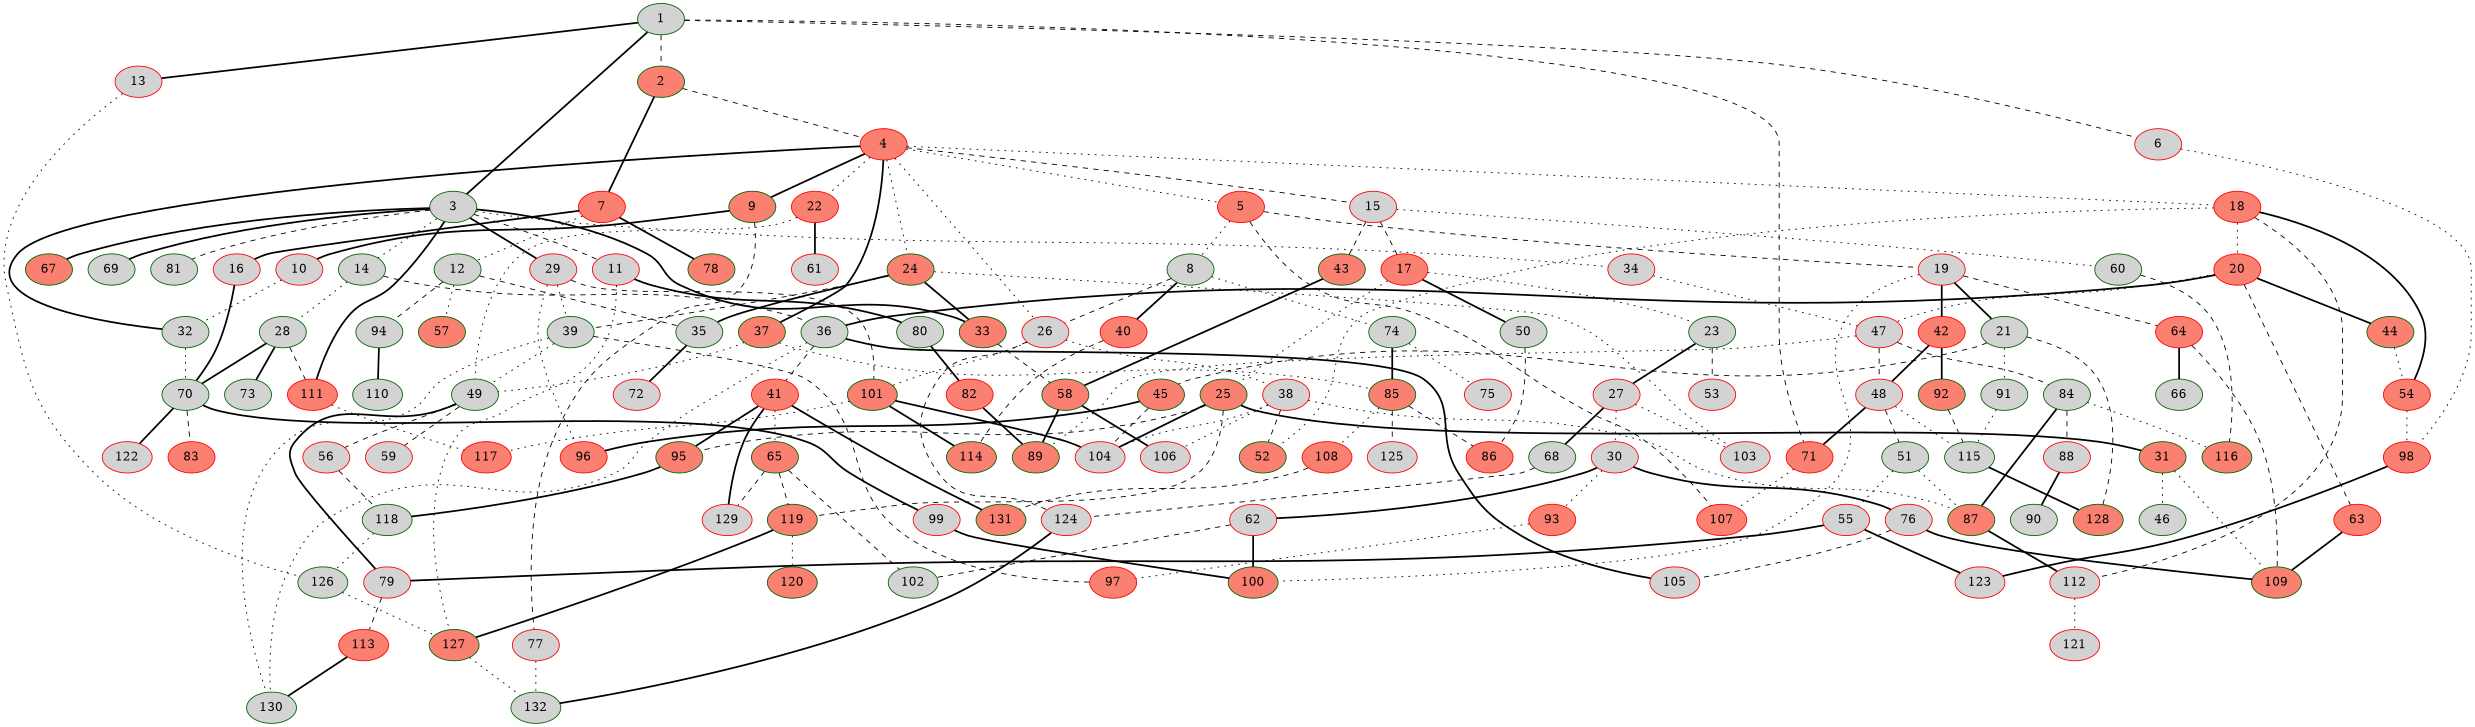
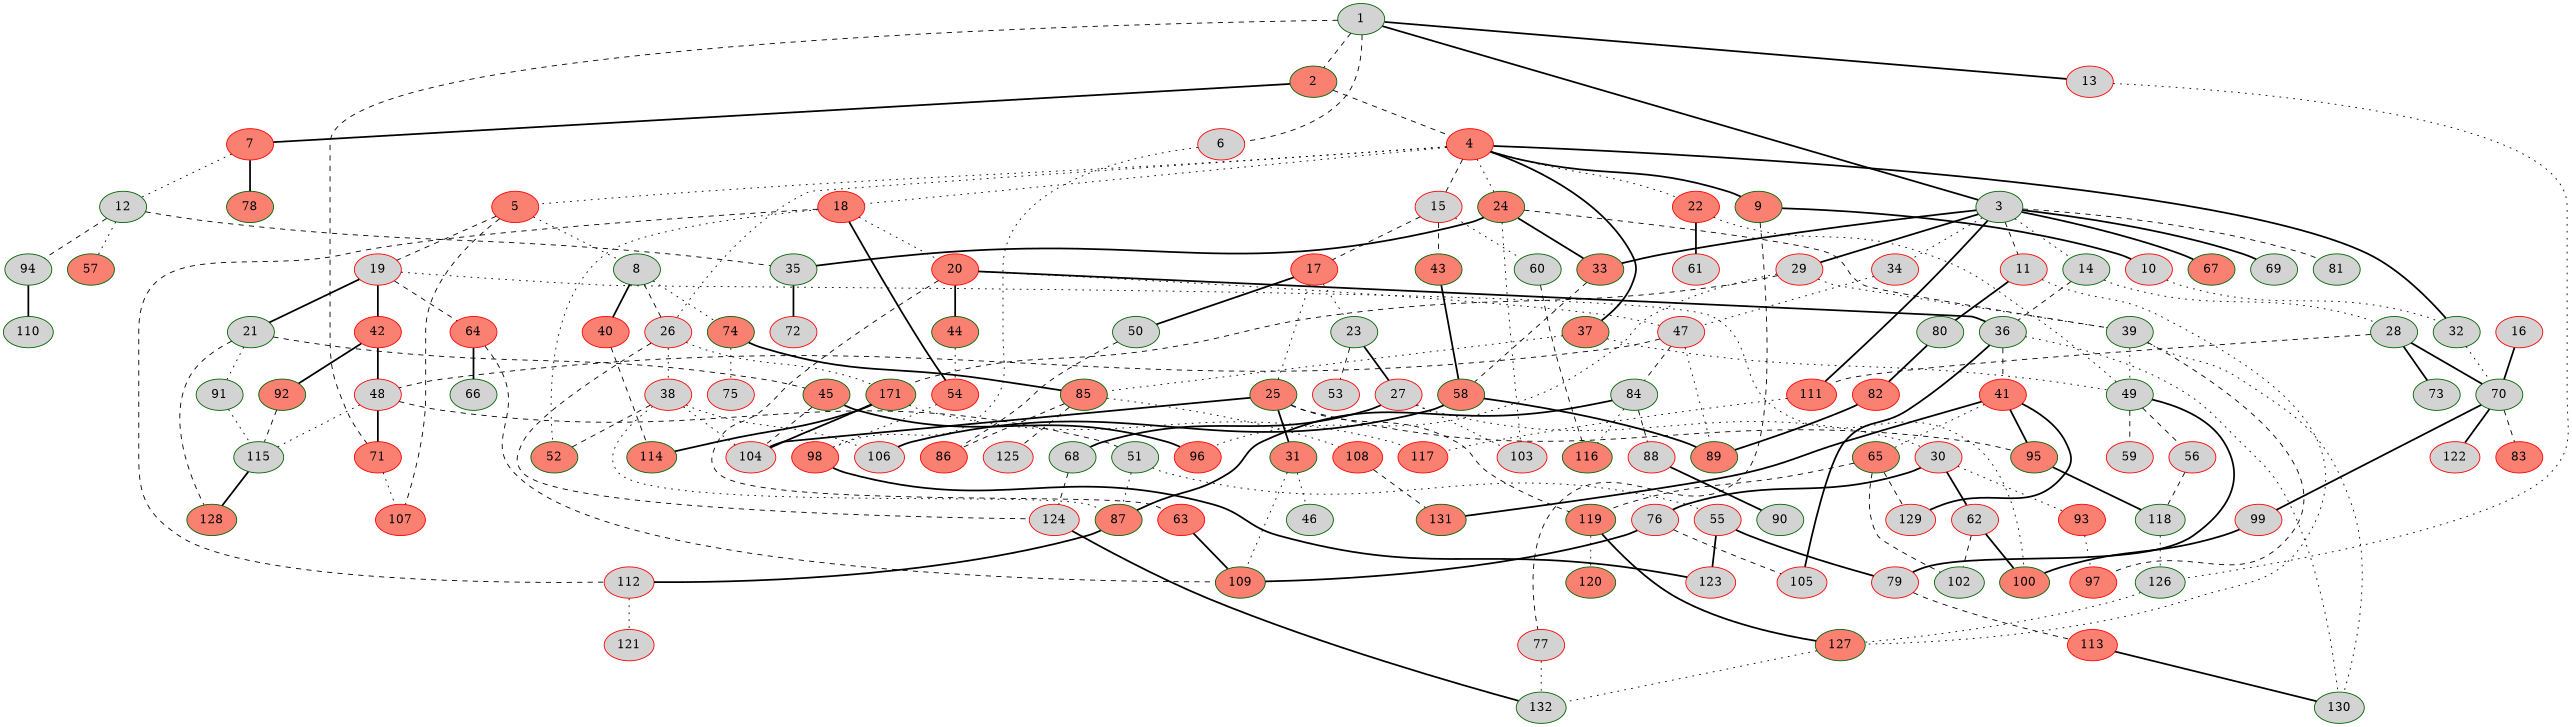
edge "7" -- "16": removed
node "74": fillcolor lightgrey -> salmon
node "101": label "101" -> "171"
